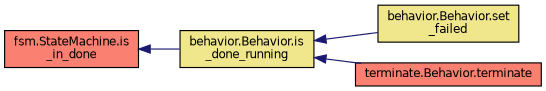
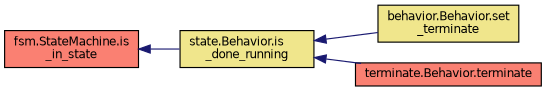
node "behavior.Behavior.set _failed": label "behavior.Behavior.set _failed" -> "behavior.Behavior.set _terminate"
node "fsm.StateMachine.is _in_done": label "fsm.StateMachine.is _in_done" -> "fsm.StateMachine.is _in_state"
node "behavior.Behavior.is _done_running": label "behavior.Behavior.is _done_running" -> "state.Behavior.is _done_running"
